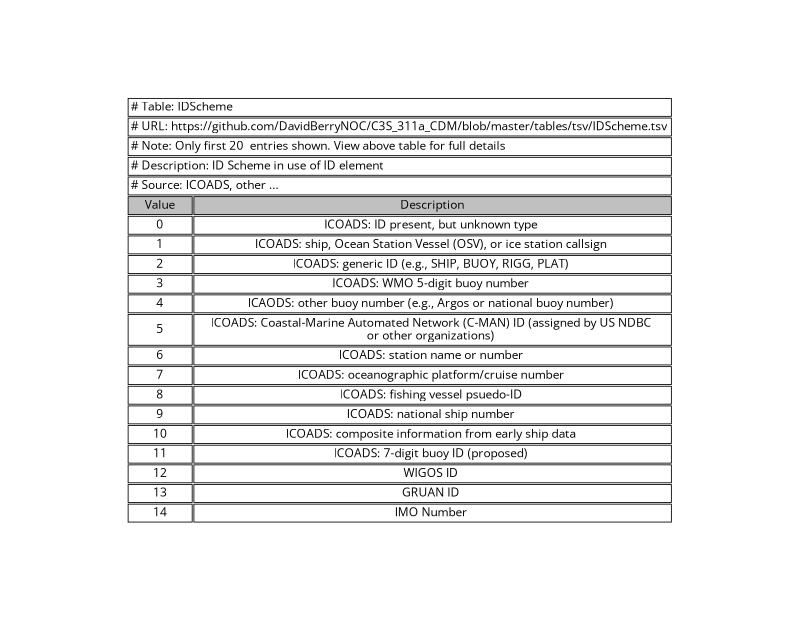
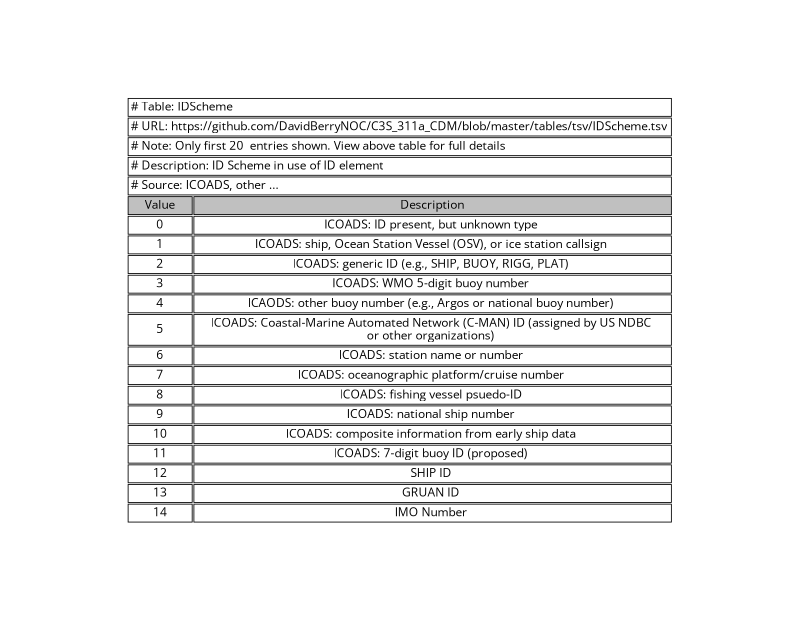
node "# Table: IDScheme": text "WIGOS ID" -> "SHIP ID"
